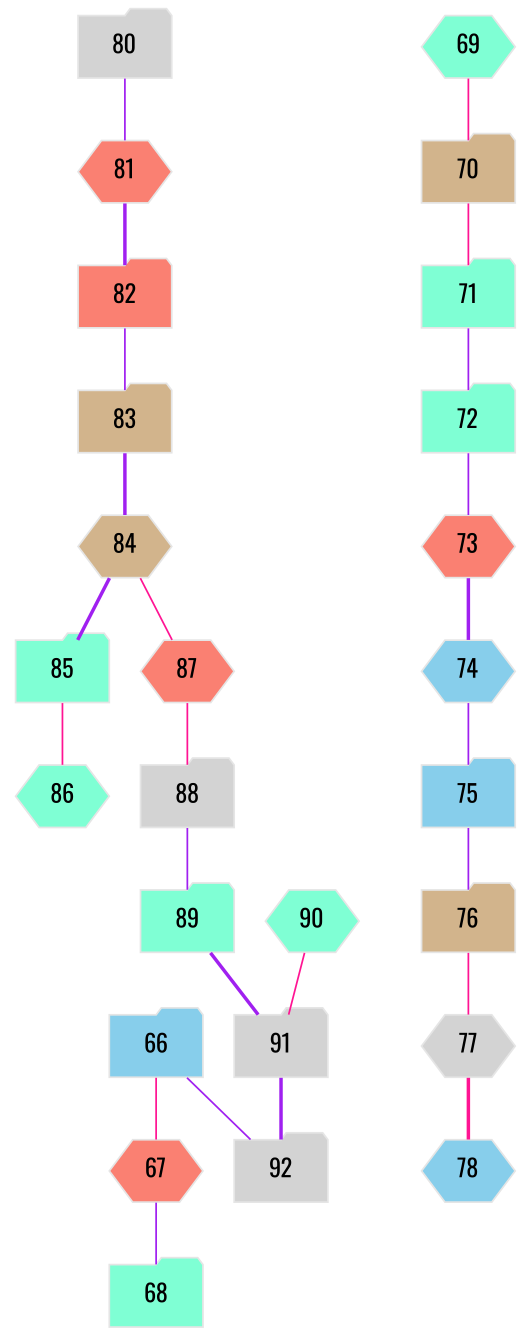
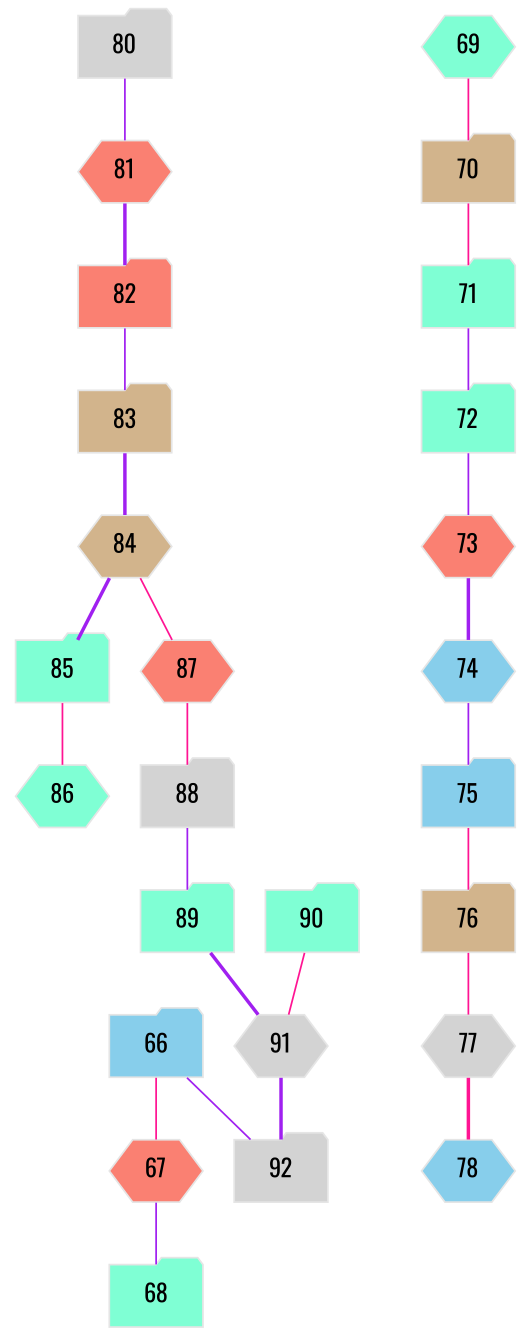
edge "75" -- "76": color purple -> deeppink
node "90": shape hexagon -> folder
node "91": shape folder -> hexagon
